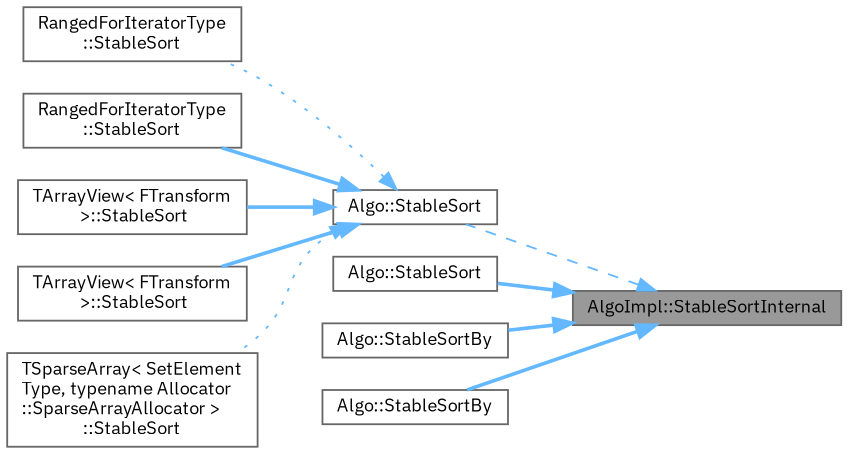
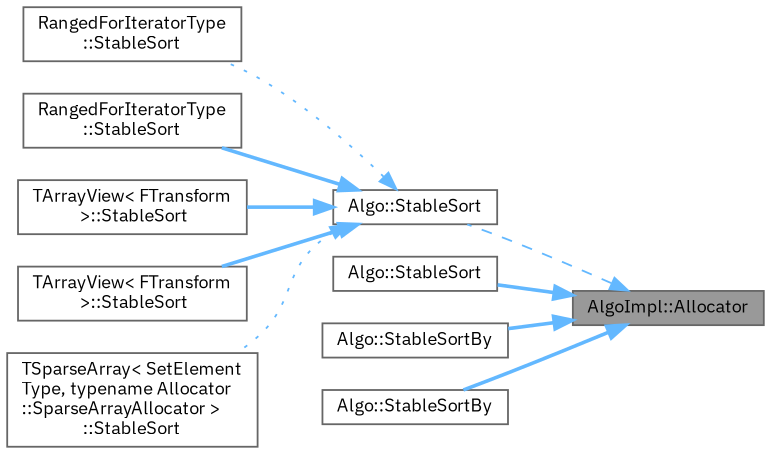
node "AlgoImpl::StableSortInternal": label "AlgoImpl::StableSortInternal" -> "AlgoImpl::Allocator"
